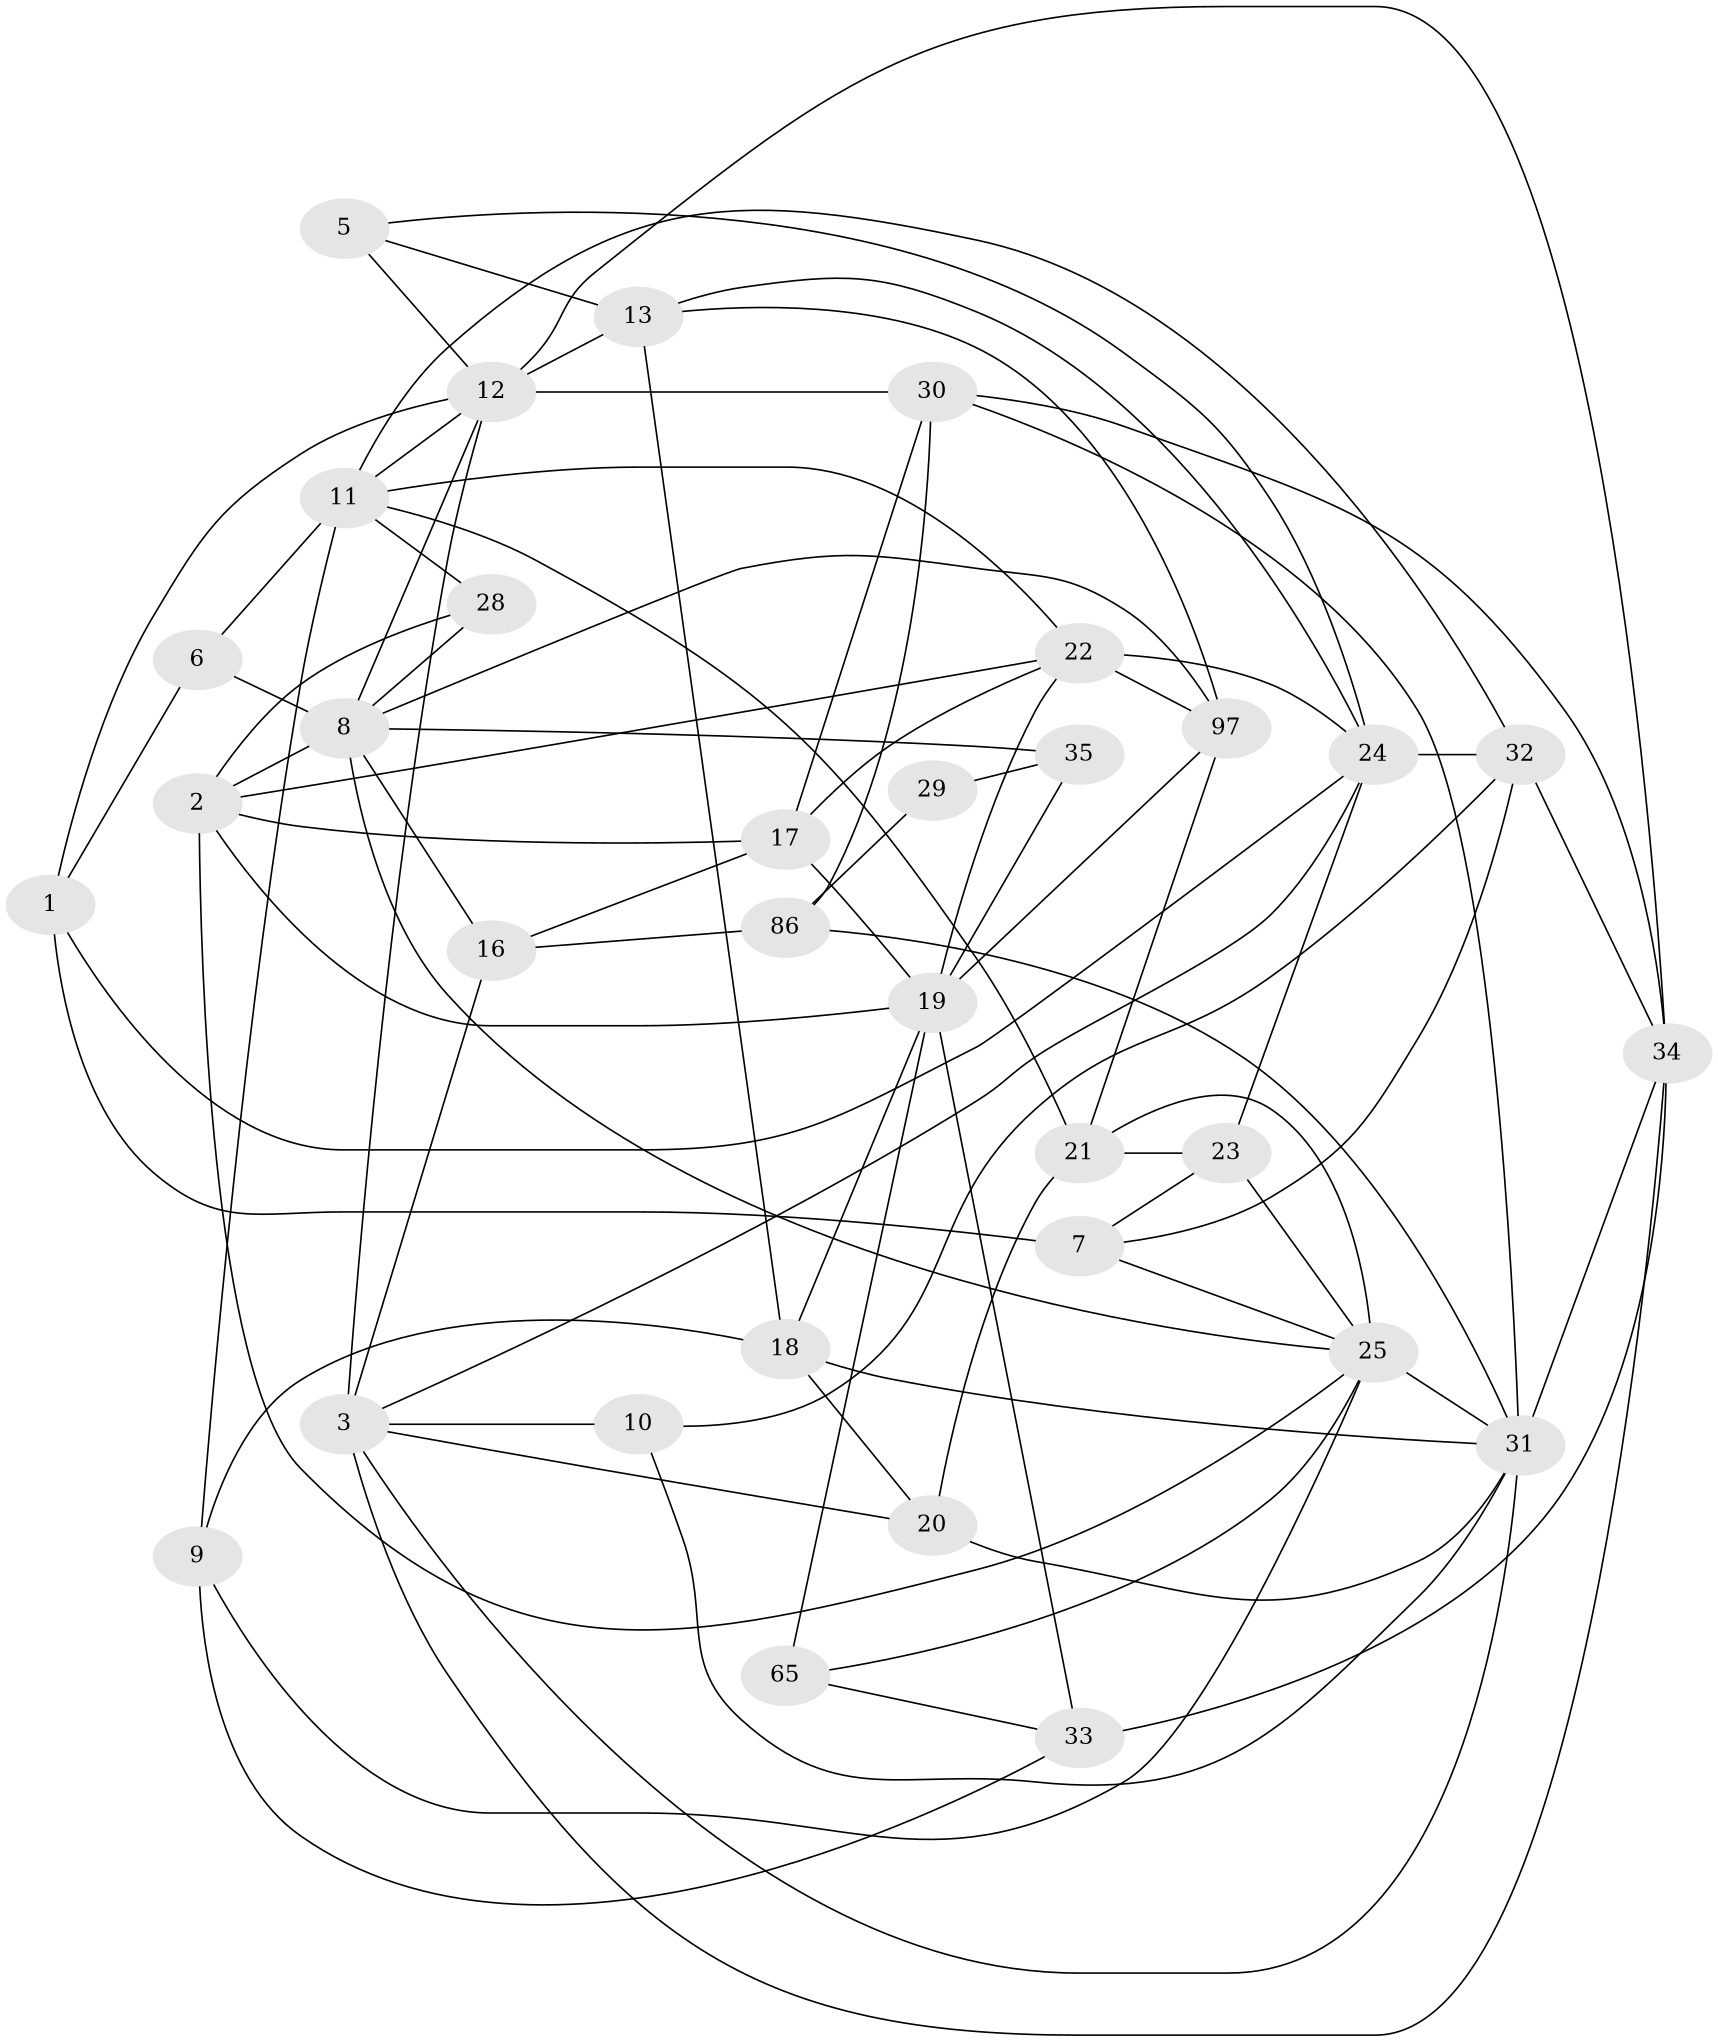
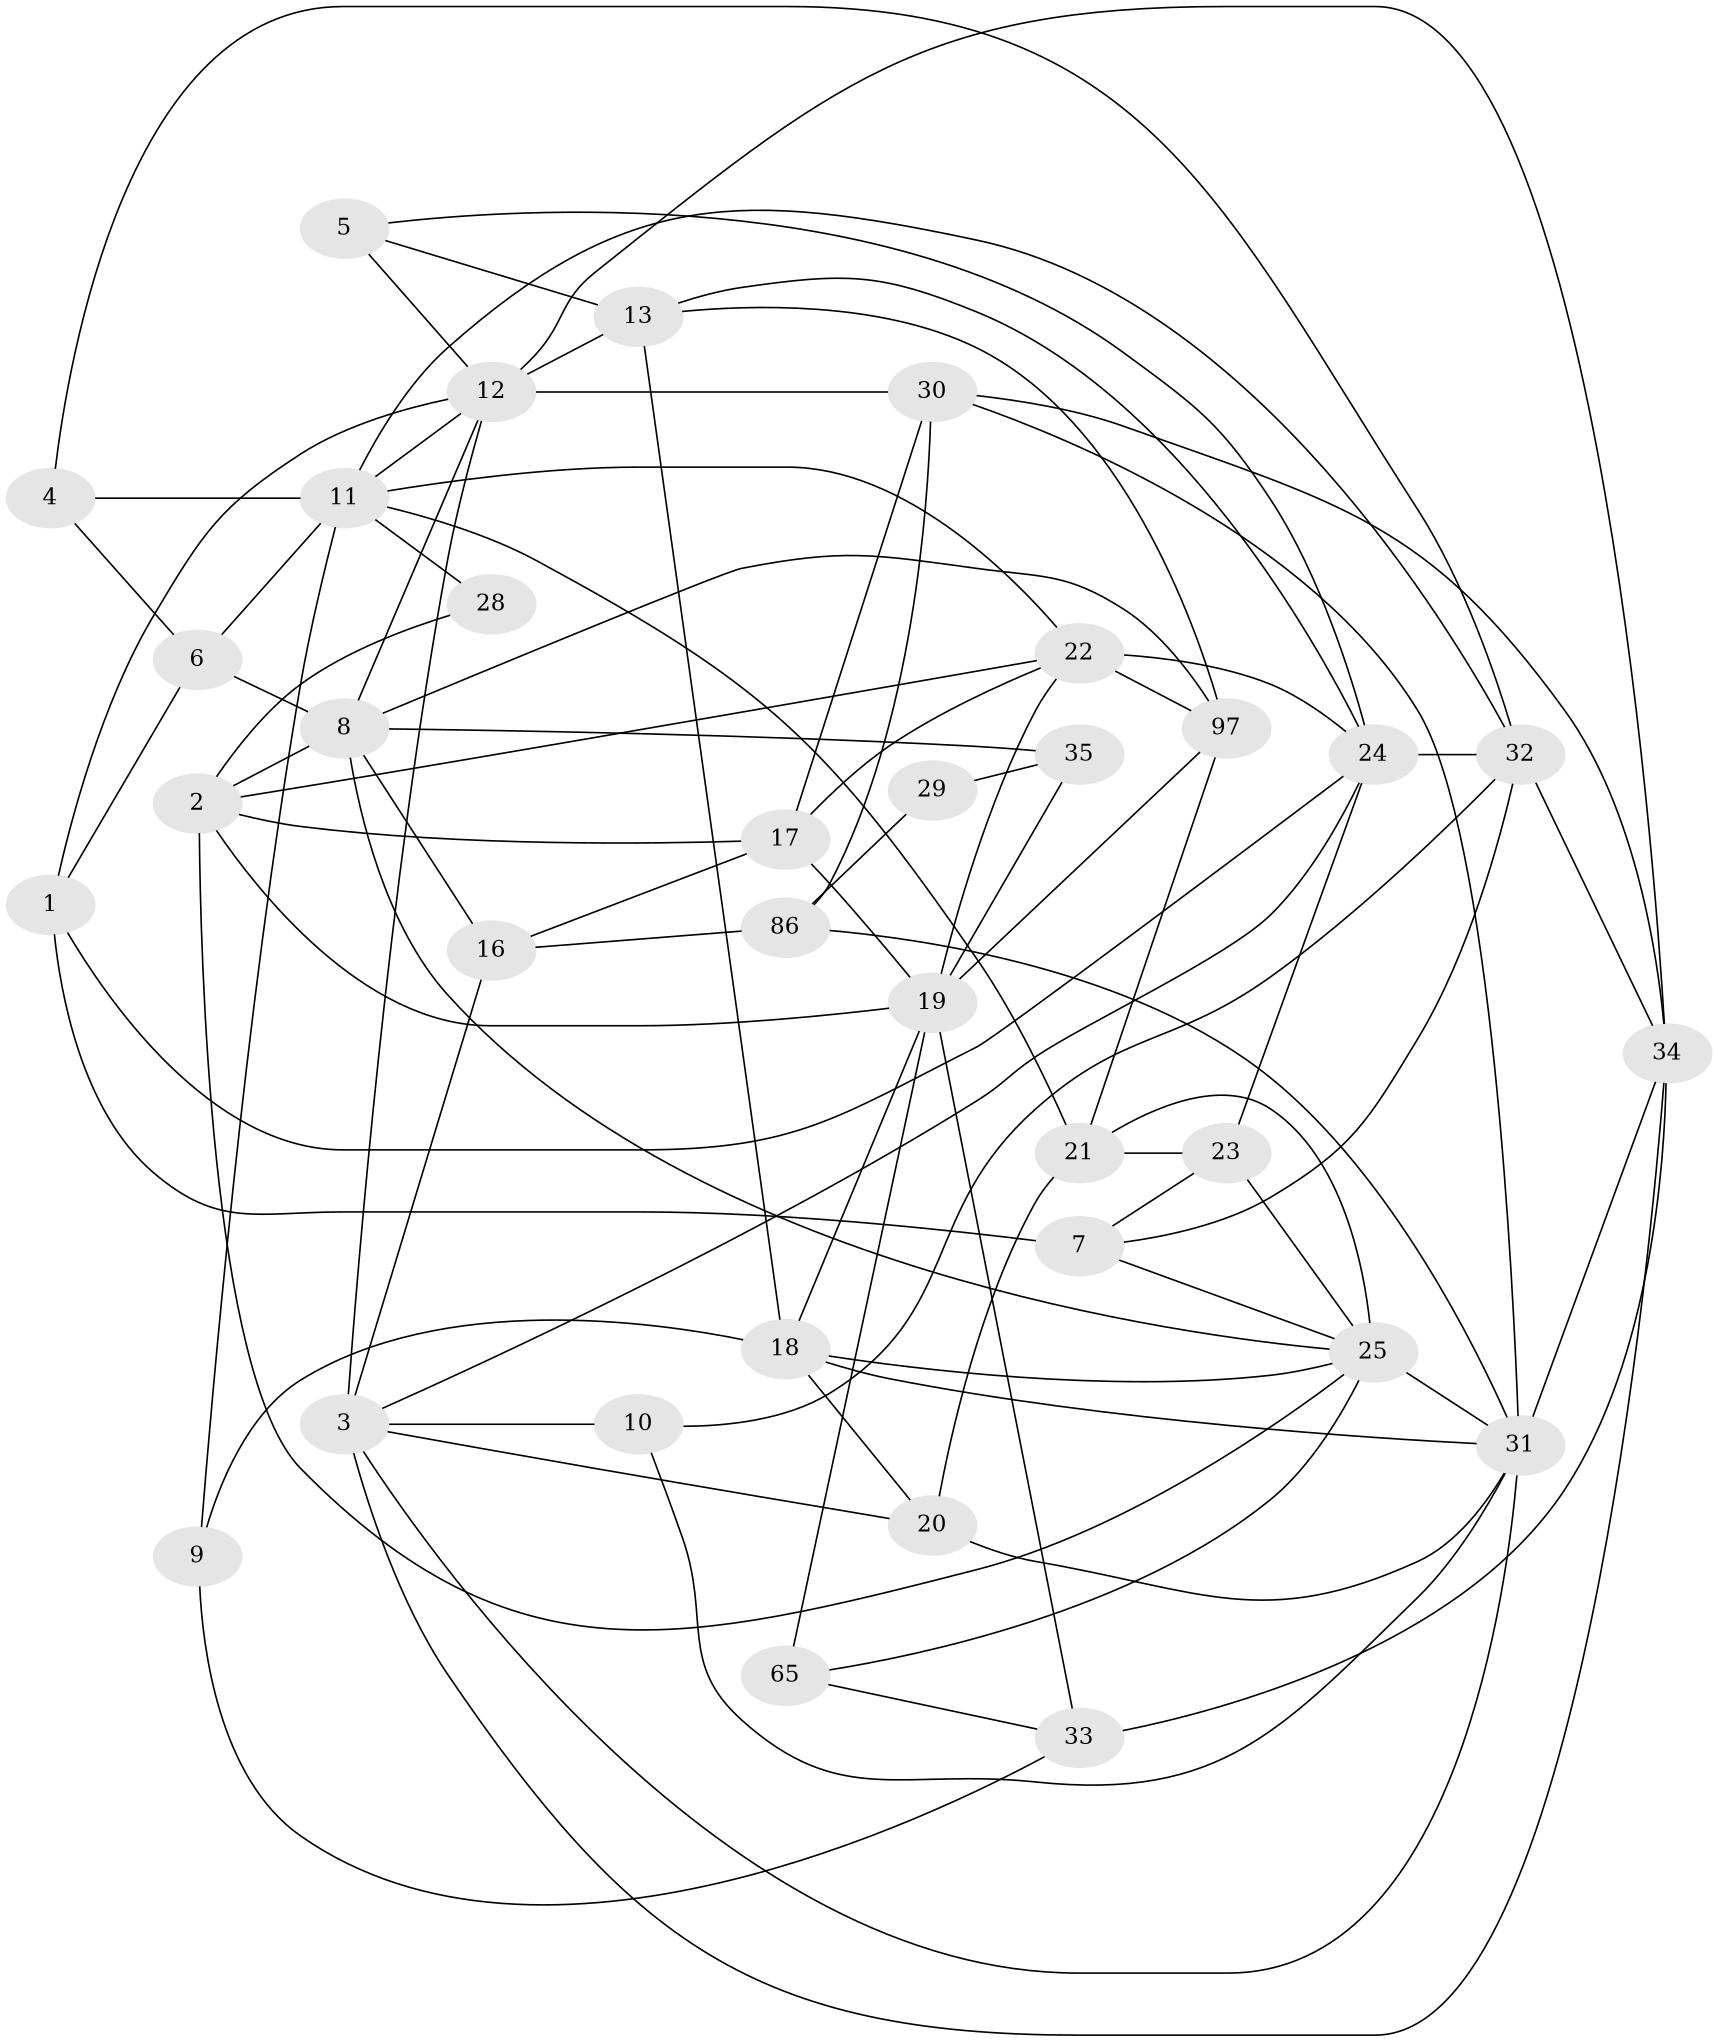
node "4": added
edge "28" -- "8": removed
edge "25" -- "9": now "25" -- "18"
